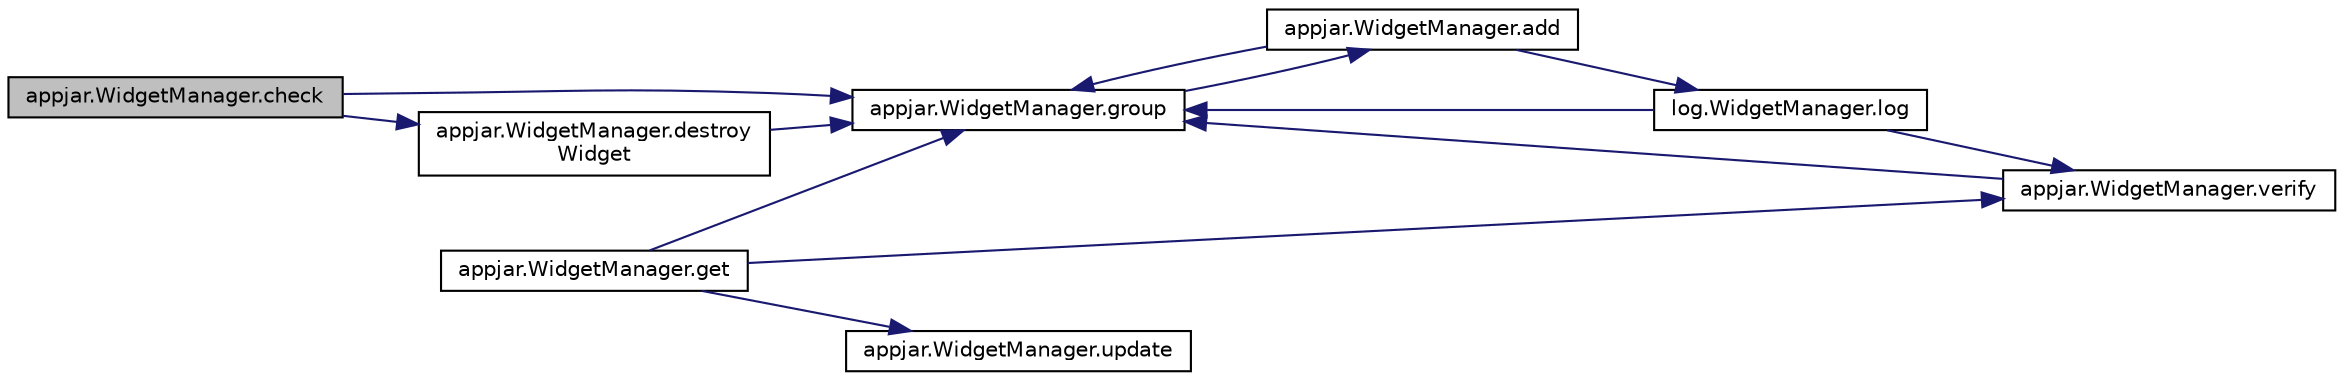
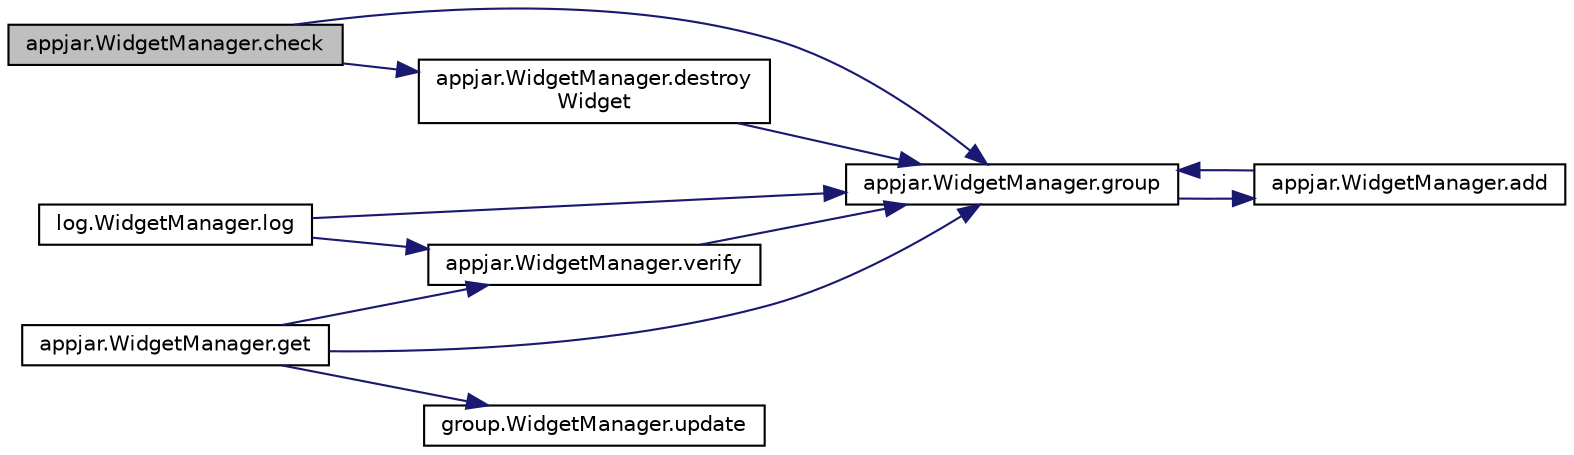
edge "appjar.WidgetManager.add" -> "log.WidgetManager.log": removed
node "appjar.WidgetManager.update": label "appjar.WidgetManager.update" -> "group.WidgetManager.update"
